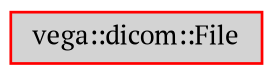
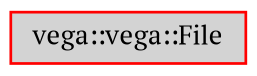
node "vega::dicom::File": label "vega::dicom::File" -> "vega::vega::File"
